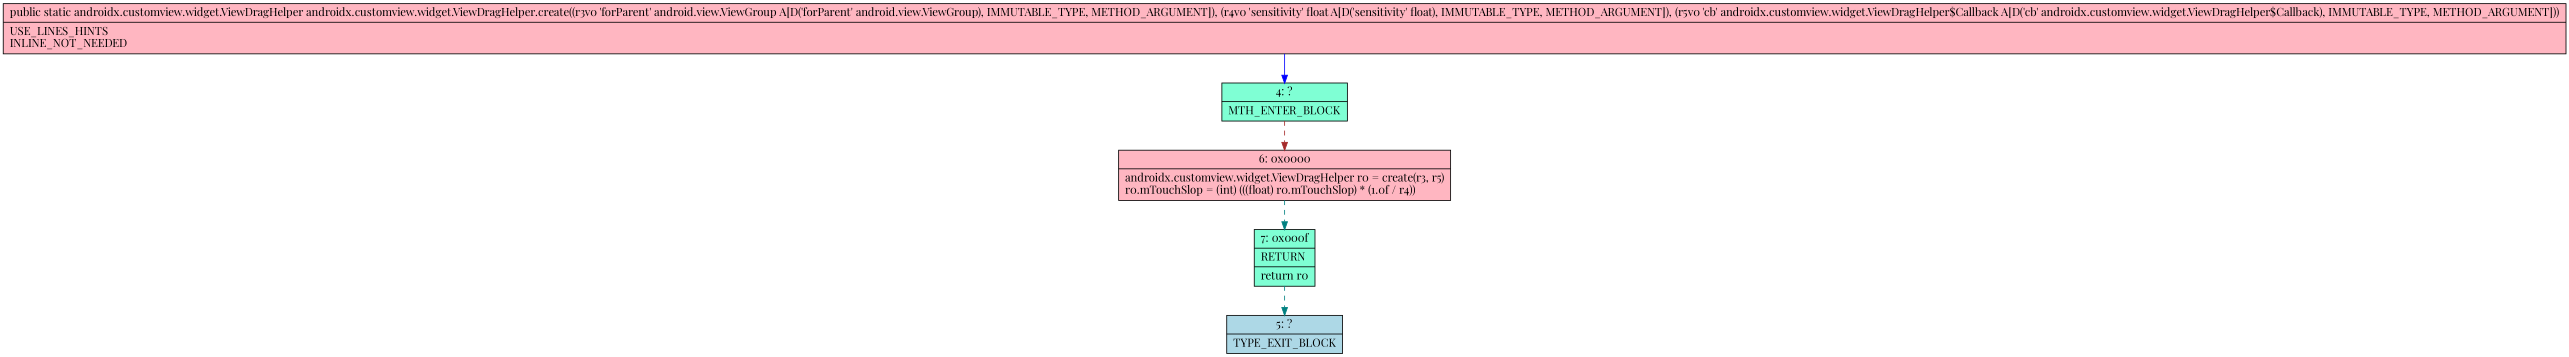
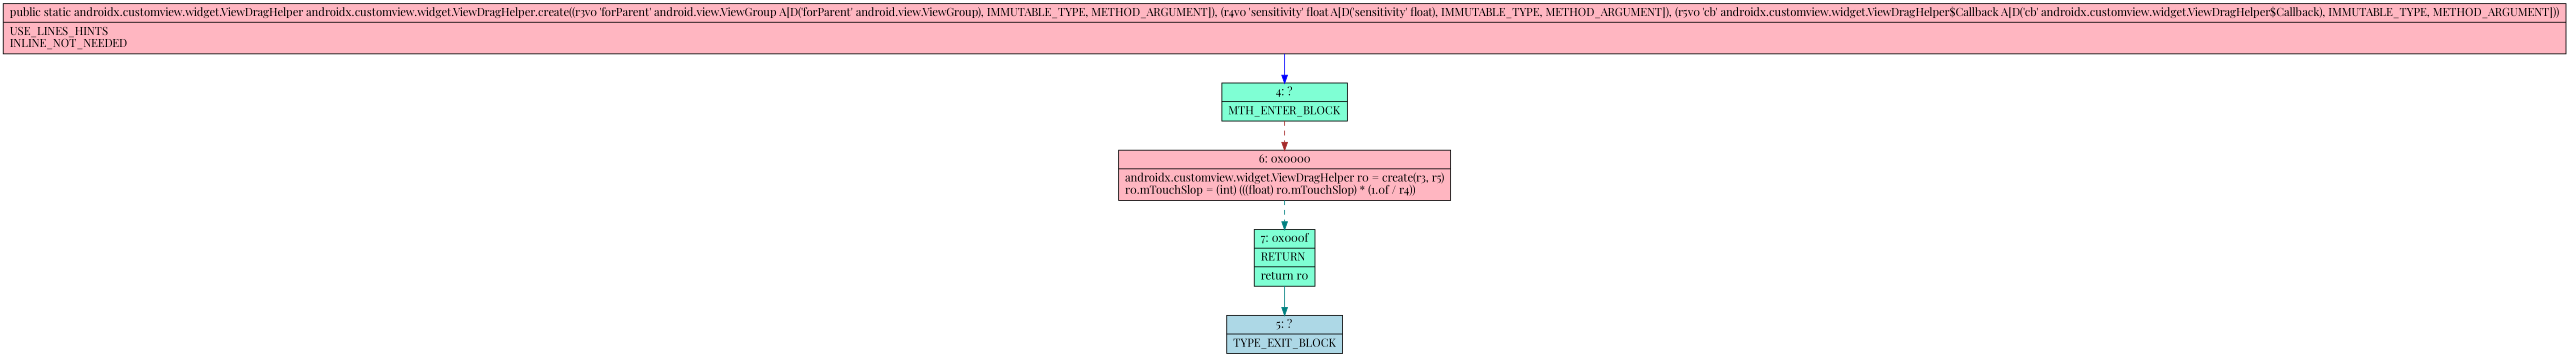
edge "7: 0x000f" -> "5: ?": style dashed -> solid
